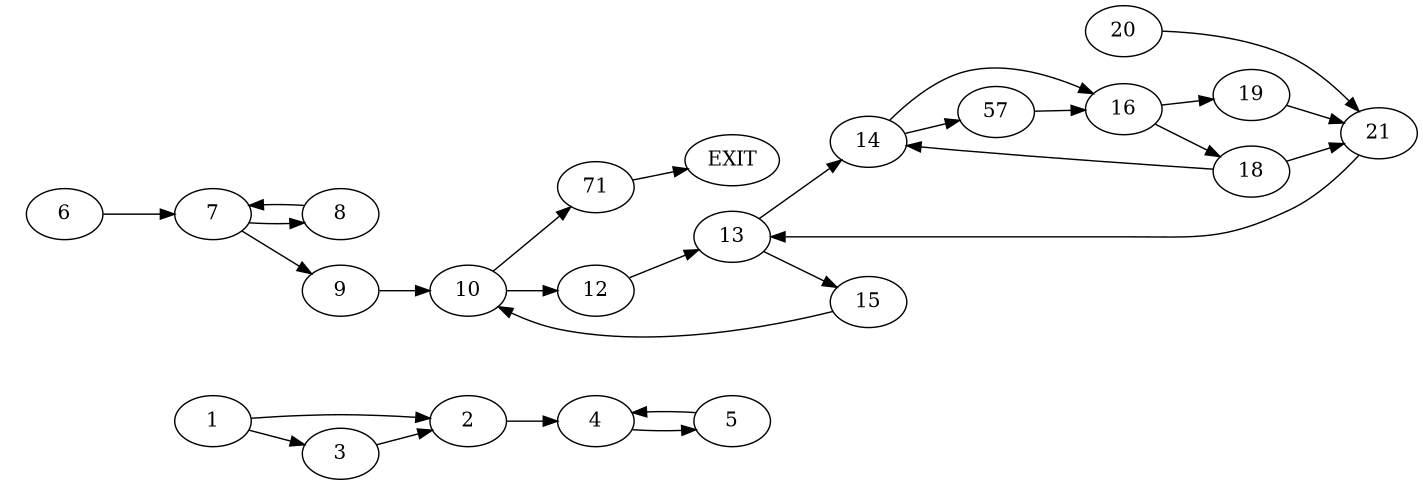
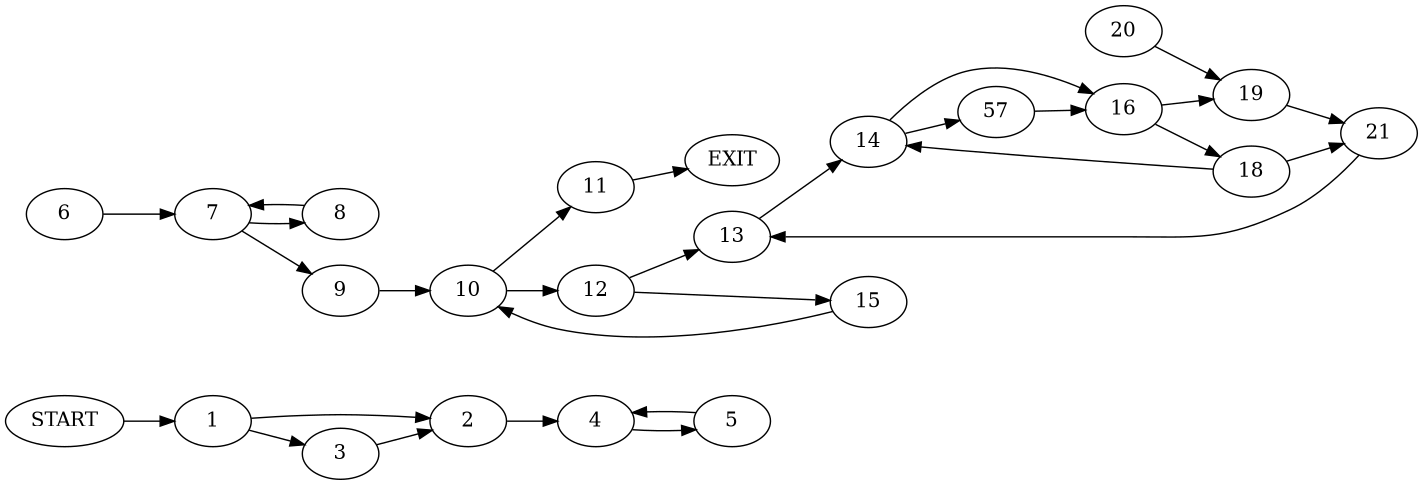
edge "20" -> "21": now "20" -> "19"
node "71": label "71" -> "11"
edge "13" -> "15": now "12" -> "15"
node "START": added
